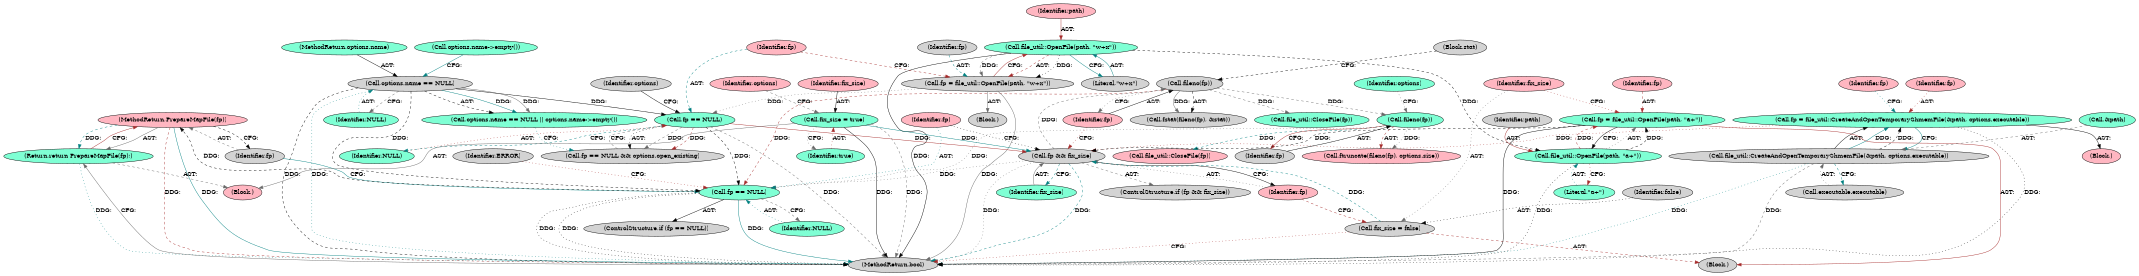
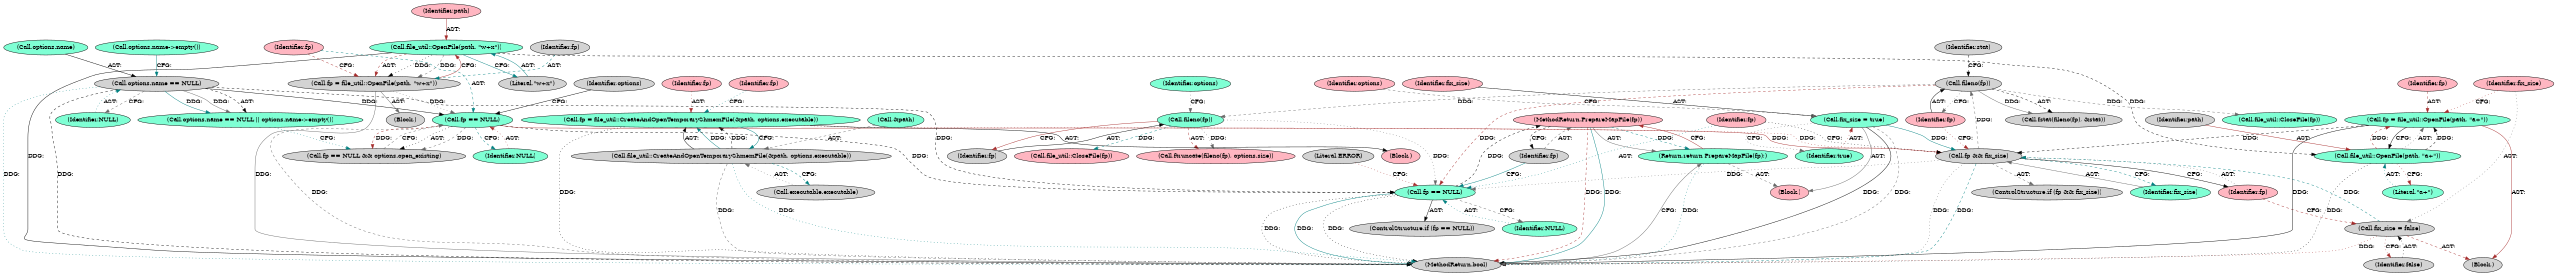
node "(MethodReturn,options.name)": label "(MethodReturn,options.name)" -> "(Call,options.name)"
node "(Block,stat)": label "(Block,stat)" -> "(Identifier,stat)"
node "(Identifier,ERROR)": label "(Identifier,ERROR)" -> "(Literal,ERROR)"
edge "(Call,fix_size = false)" -> "(Identifier,false)": added, label "CFG:"
edge "(Call,fix_size = false)" -> "(MethodReturn,bool)": label "CFG: " -> "DDG: "
